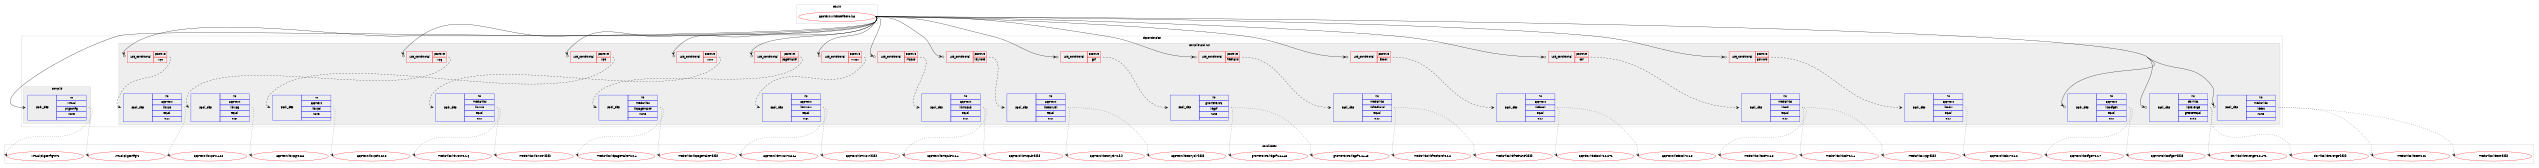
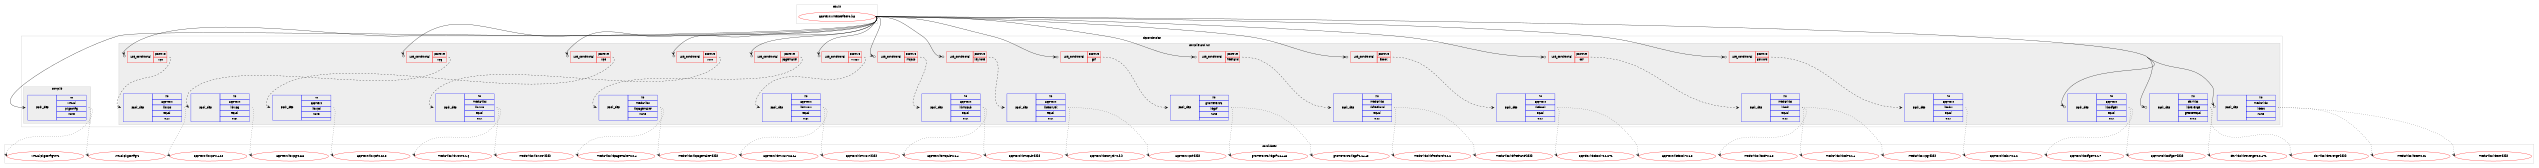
node "app-text/libetonyek-9999": label "app-text/libetonyek-9999" -> "app-text/wpd-9999"
